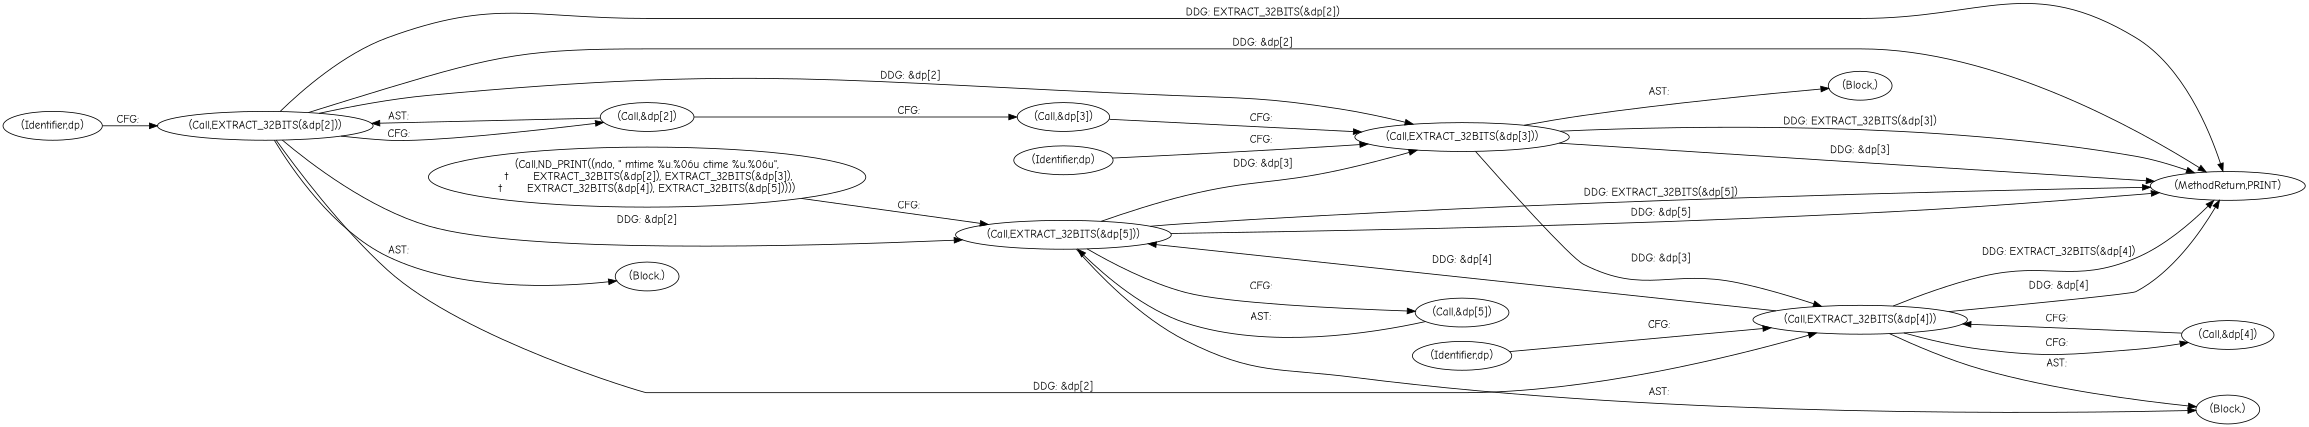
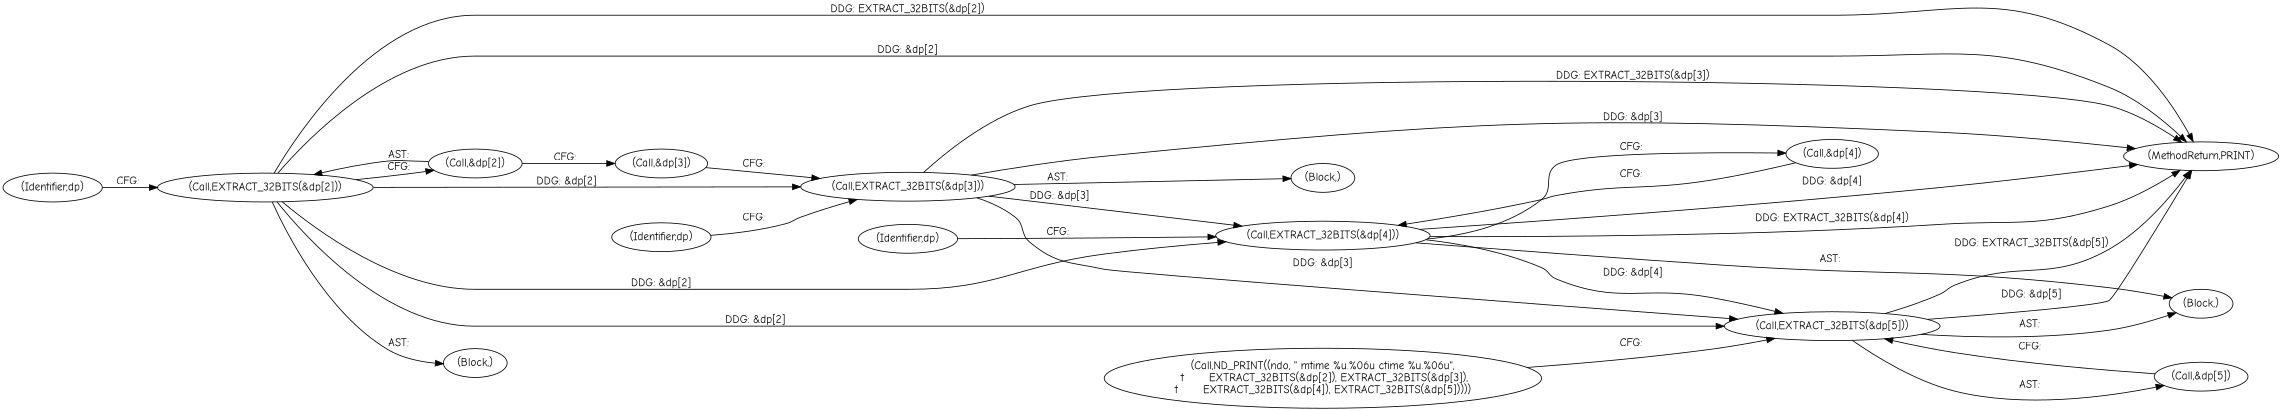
edge "(Call,EXTRACT_32BITS(&dp[5]))" -> "(Call,EXTRACT_32BITS(&dp[3]))": reversed
edge "(Call,EXTRACT_32BITS(&dp[5]))" -> "(Call,&dp[5])": label "CFG: " -> "AST: "
edge "(Call,&dp[5])" -> "(Call,EXTRACT_32BITS(&dp[5]))": label "AST: " -> "CFG: "
